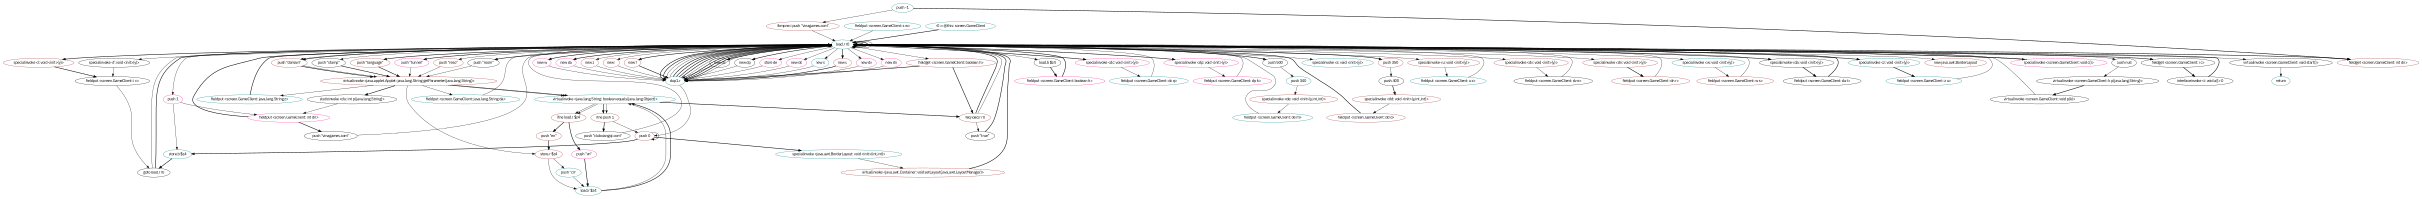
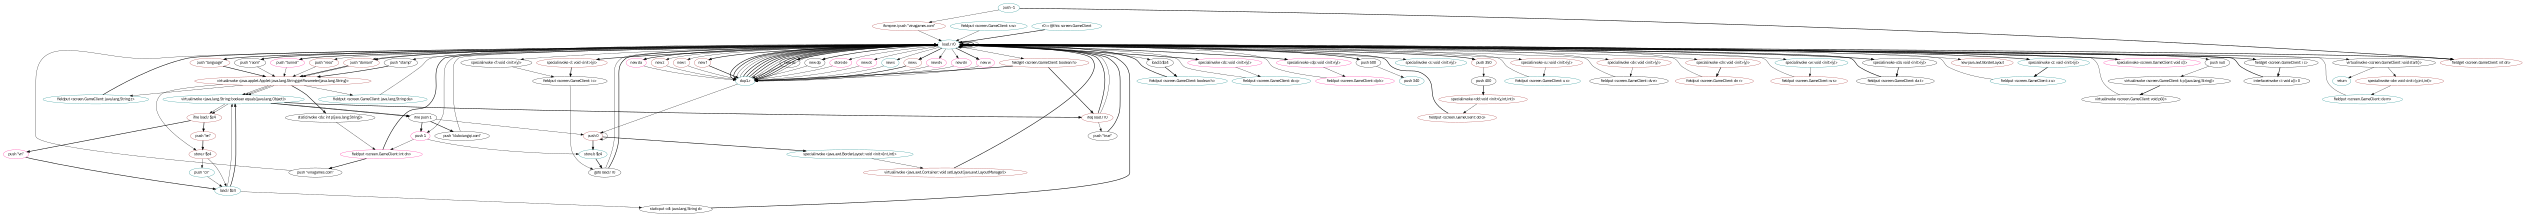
node "fieldput <screen.GameClient: boolean h>": color deeppink -> teal
edge "push 340" -> "specialinvoke <de: void <init>(y,int,int)>": now "virtualinvoke <screen.GameClient: void start()>" -> "specialinvoke <de: void <init>(y,int,int)>"
node "ifne push 1": color brown -> black
edge "ifne push 1" -> "push 1": added
node "staticput <dl: java.lang.String d>": added
